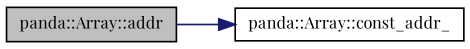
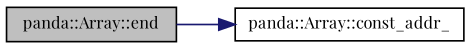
node "panda::Array::addr": label "panda::Array::addr" -> "panda::Array::end"
